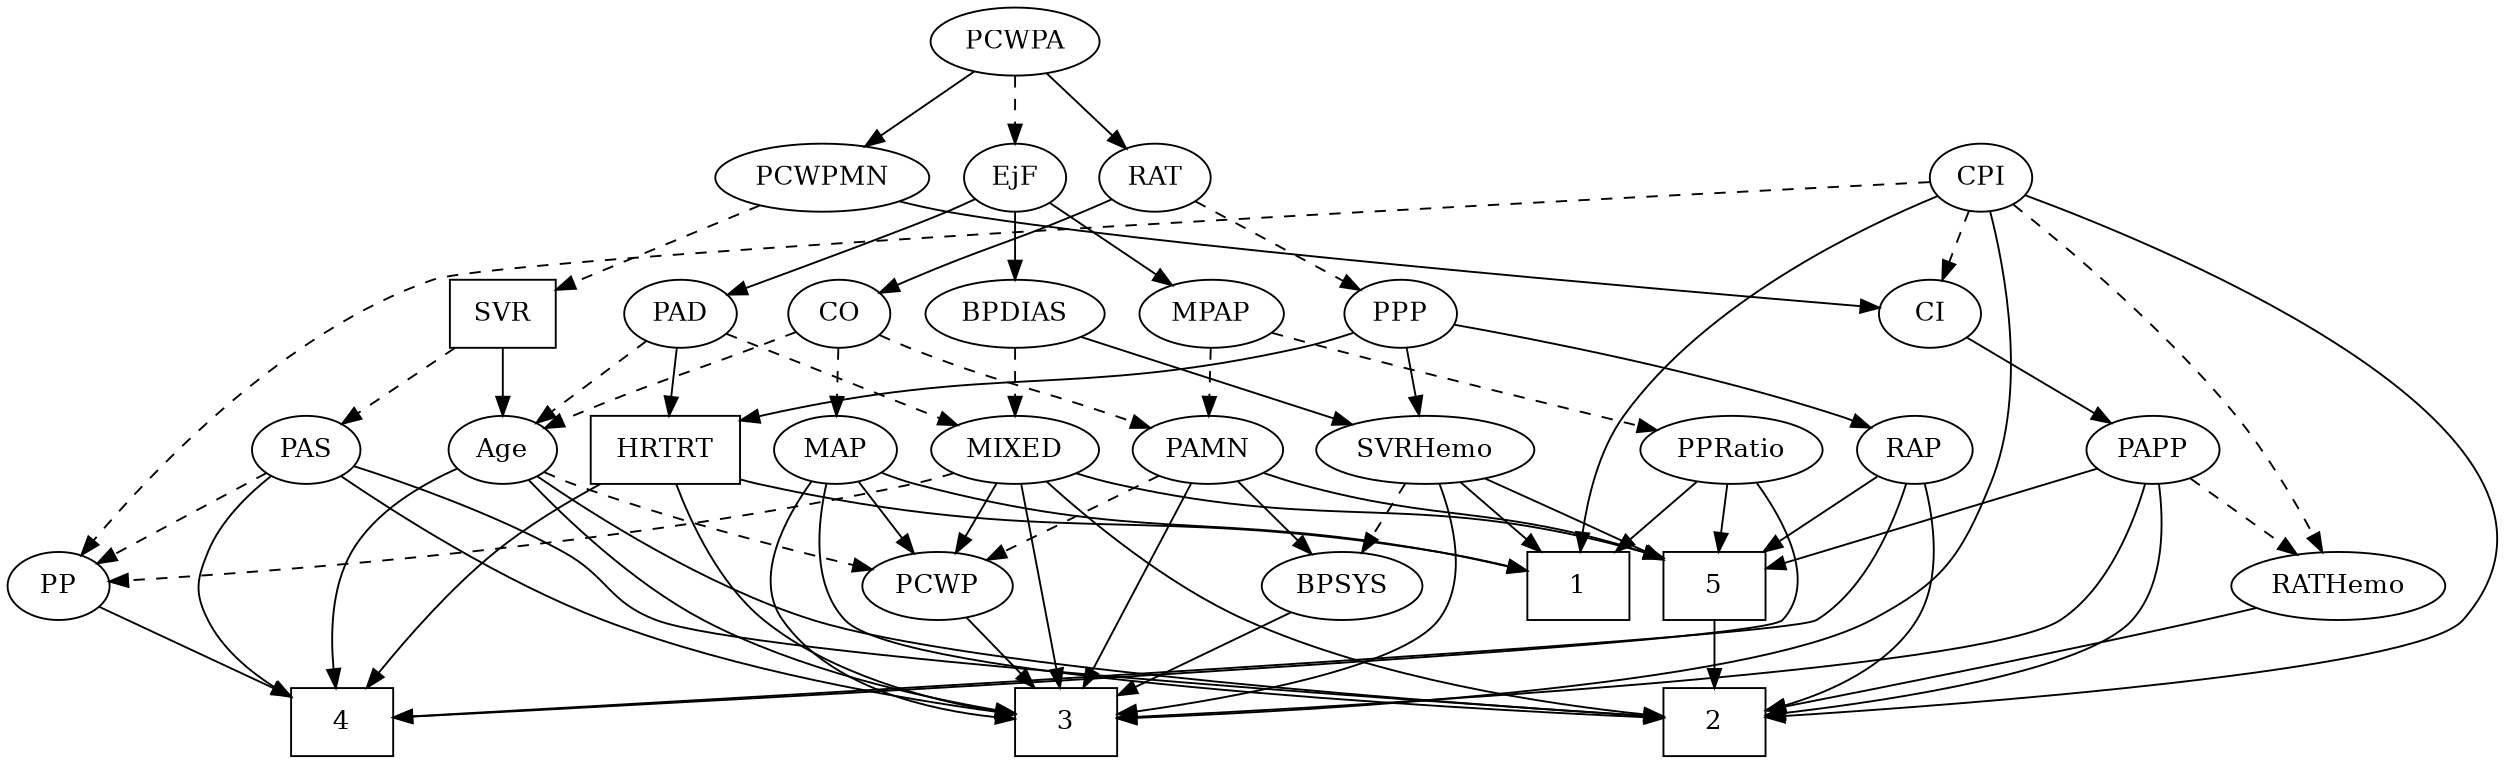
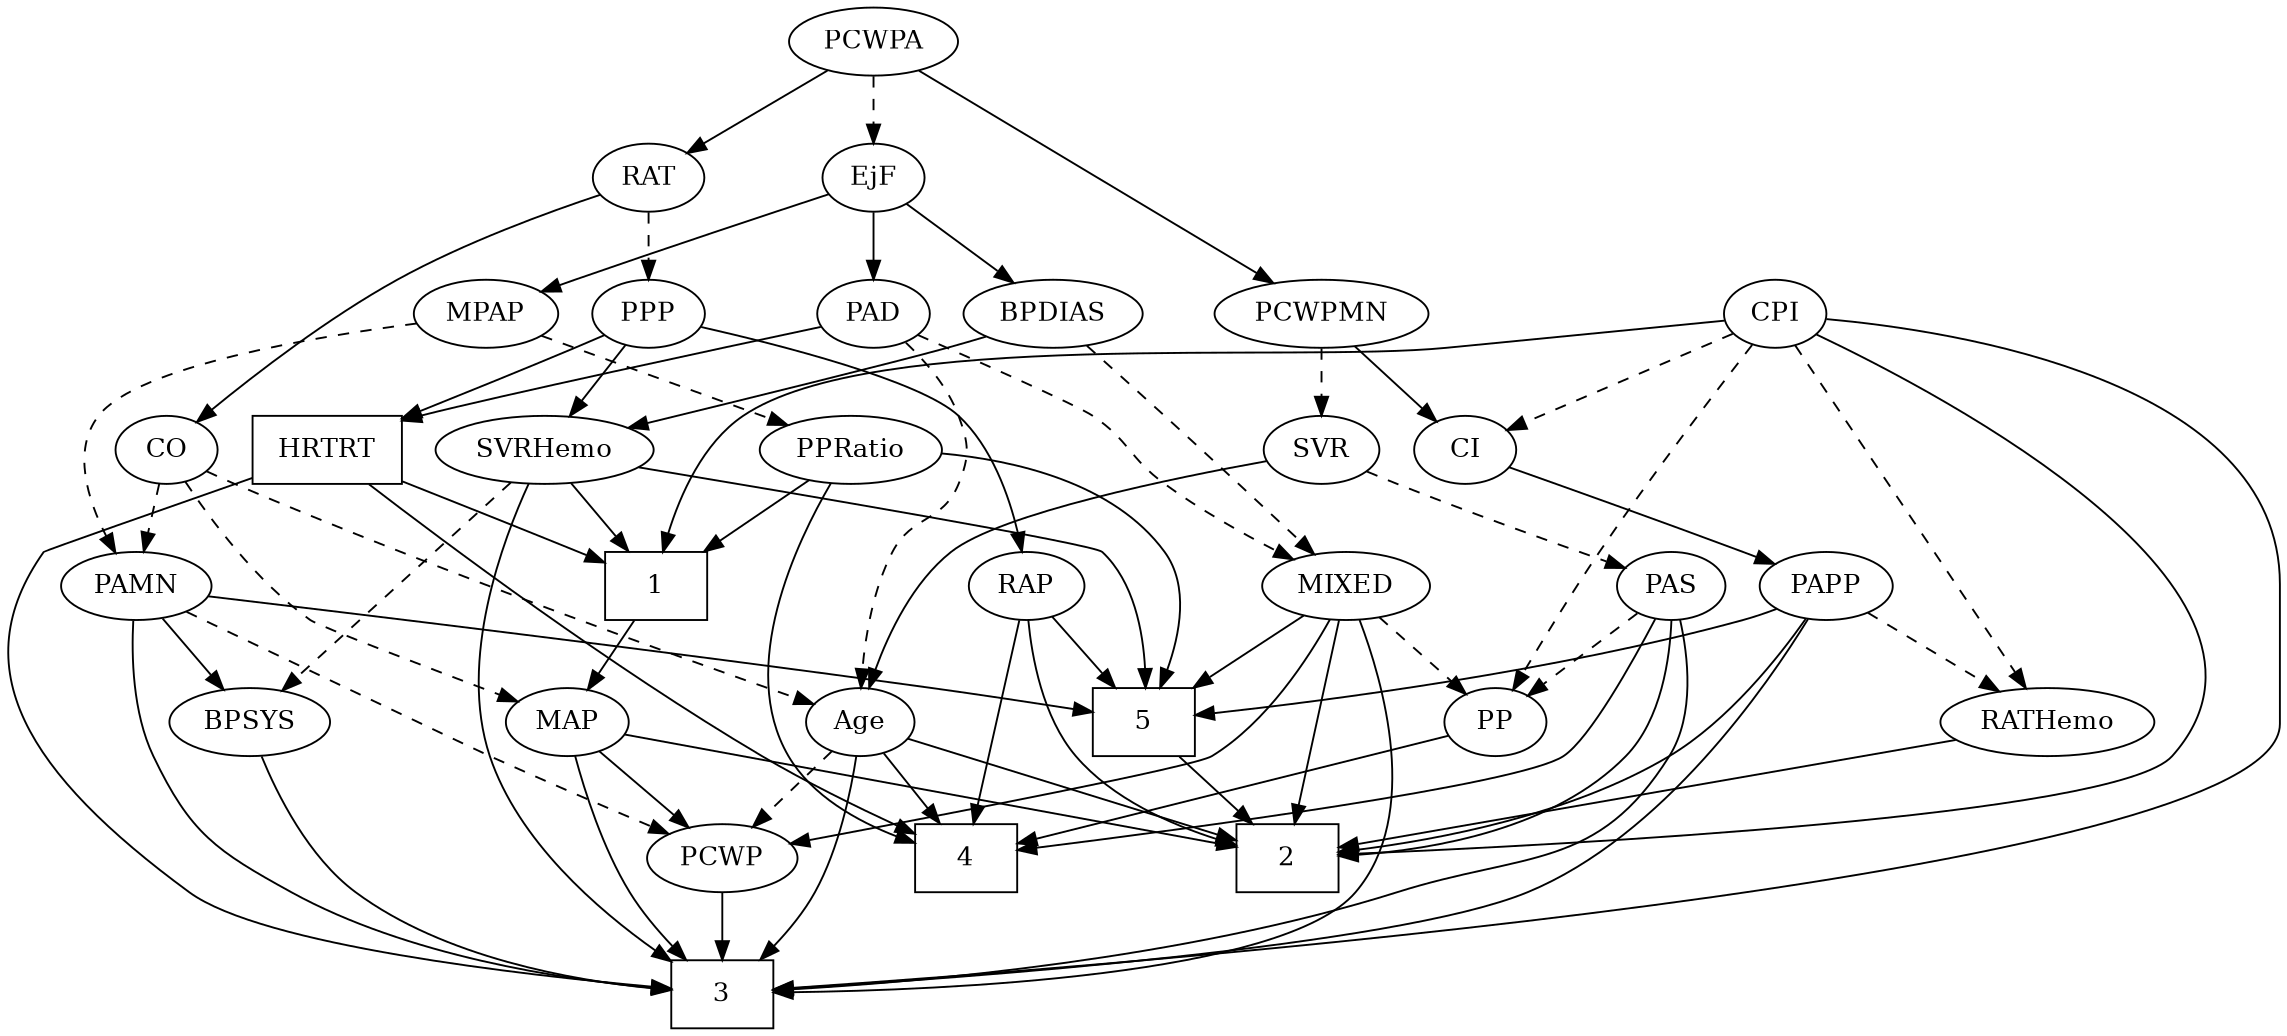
node "SVR": shape box -> ellipse
edge "MAP" -> "1": reversed
